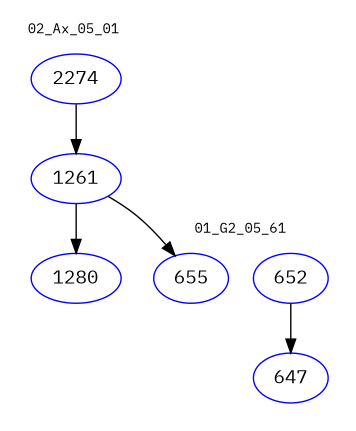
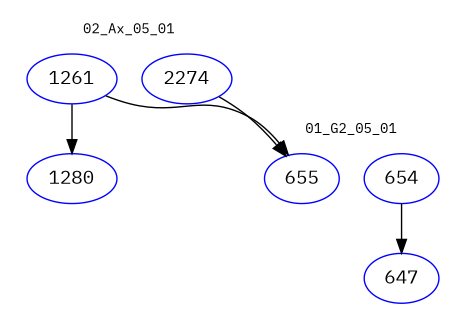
edge "2274" -> "1261": now "2274" -> "655"
cluster "01_G2_05_61": label "01_G2_05_61" -> "01_G2_05_01"
node "652": label "652" -> "654"
